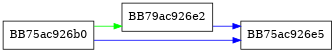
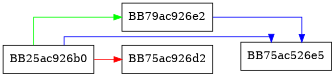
node "BB75ac926b0": label "BB75ac926b0" -> "BB25ac926b0"
node "BB75ac926e5": label "BB75ac926e5" -> "BB75ac526e5"
node "BB75ac926d2": added
